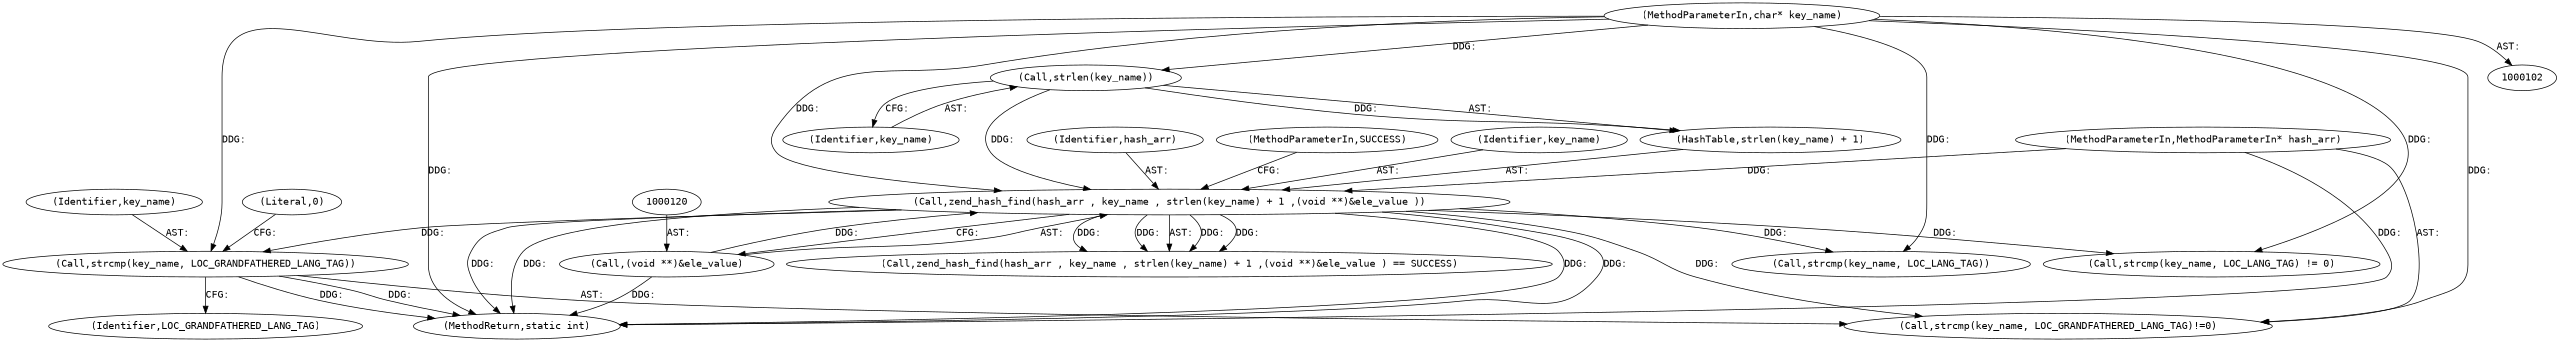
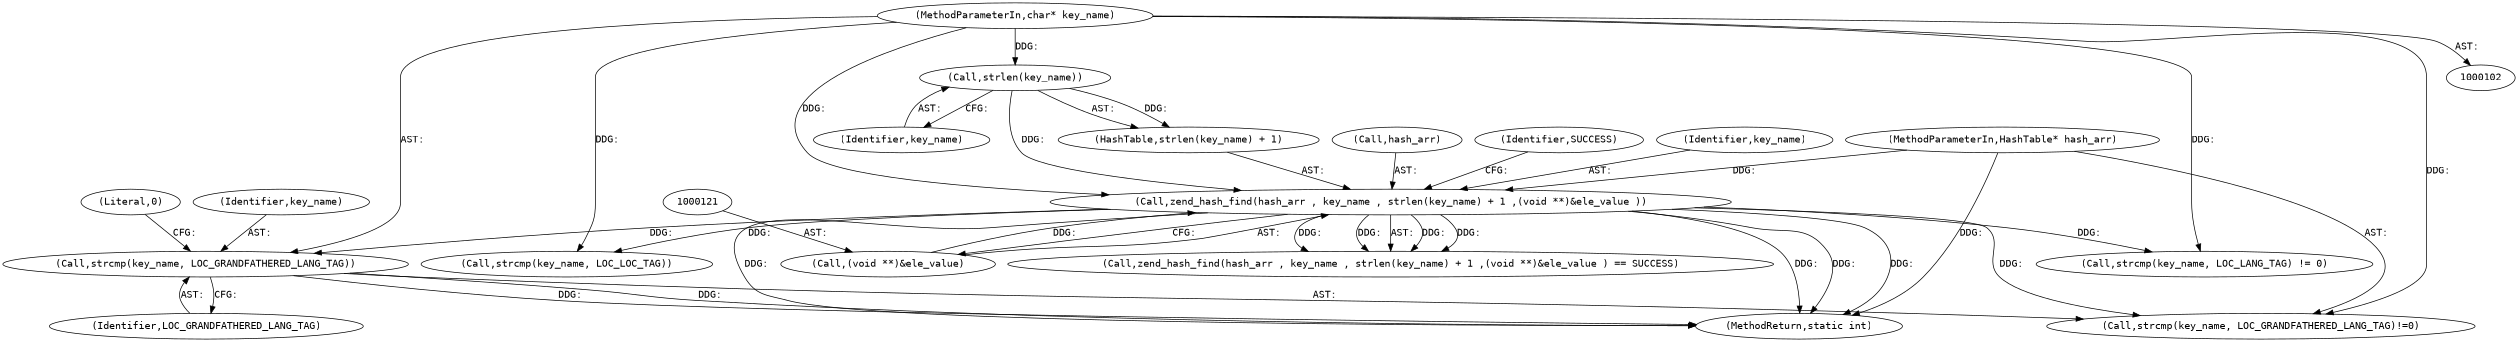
edge "(MethodParameterIn,char* key_name)" -> "(MethodReturn,static int)": removed, label "DDG:"
edge "(MethodParameterIn,char* key_name)" -> "(Call,strcmp(key_name, LOC_GRANDFATHERED_LANG_TAG))": label "DDG: " -> "AST: "
node "(Identifier,hash_arr)": label "(Identifier,hash_arr)" -> "(Call,hash_arr)"
node "(MethodParameterIn,SUCCESS)": label "(MethodParameterIn,SUCCESS)" -> "(Identifier,SUCCESS)"
node "(MethodParameterIn,MethodParameterIn* hash_arr)": label "(MethodParameterIn,MethodParameterIn* hash_arr)" -> "(MethodParameterIn,HashTable* hash_arr)"
node "1000120": label "1000120" -> "1000121"
node "(Call,strcmp(key_name, LOC_LANG_TAG))": label "(Call,strcmp(key_name, LOC_LANG_TAG))" -> "(Call,strcmp(key_name, LOC_LOC_TAG))"
edge "(Call,(void **)&ele_value)" -> "(MethodReturn,static int)": removed, label "DDG:"
edge "(Identifier,LOC_GRANDFATHERED_LANG_TAG)" -> "(Call,strcmp(key_name, LOC_GRANDFATHERED_LANG_TAG))": added, label "AST:"
